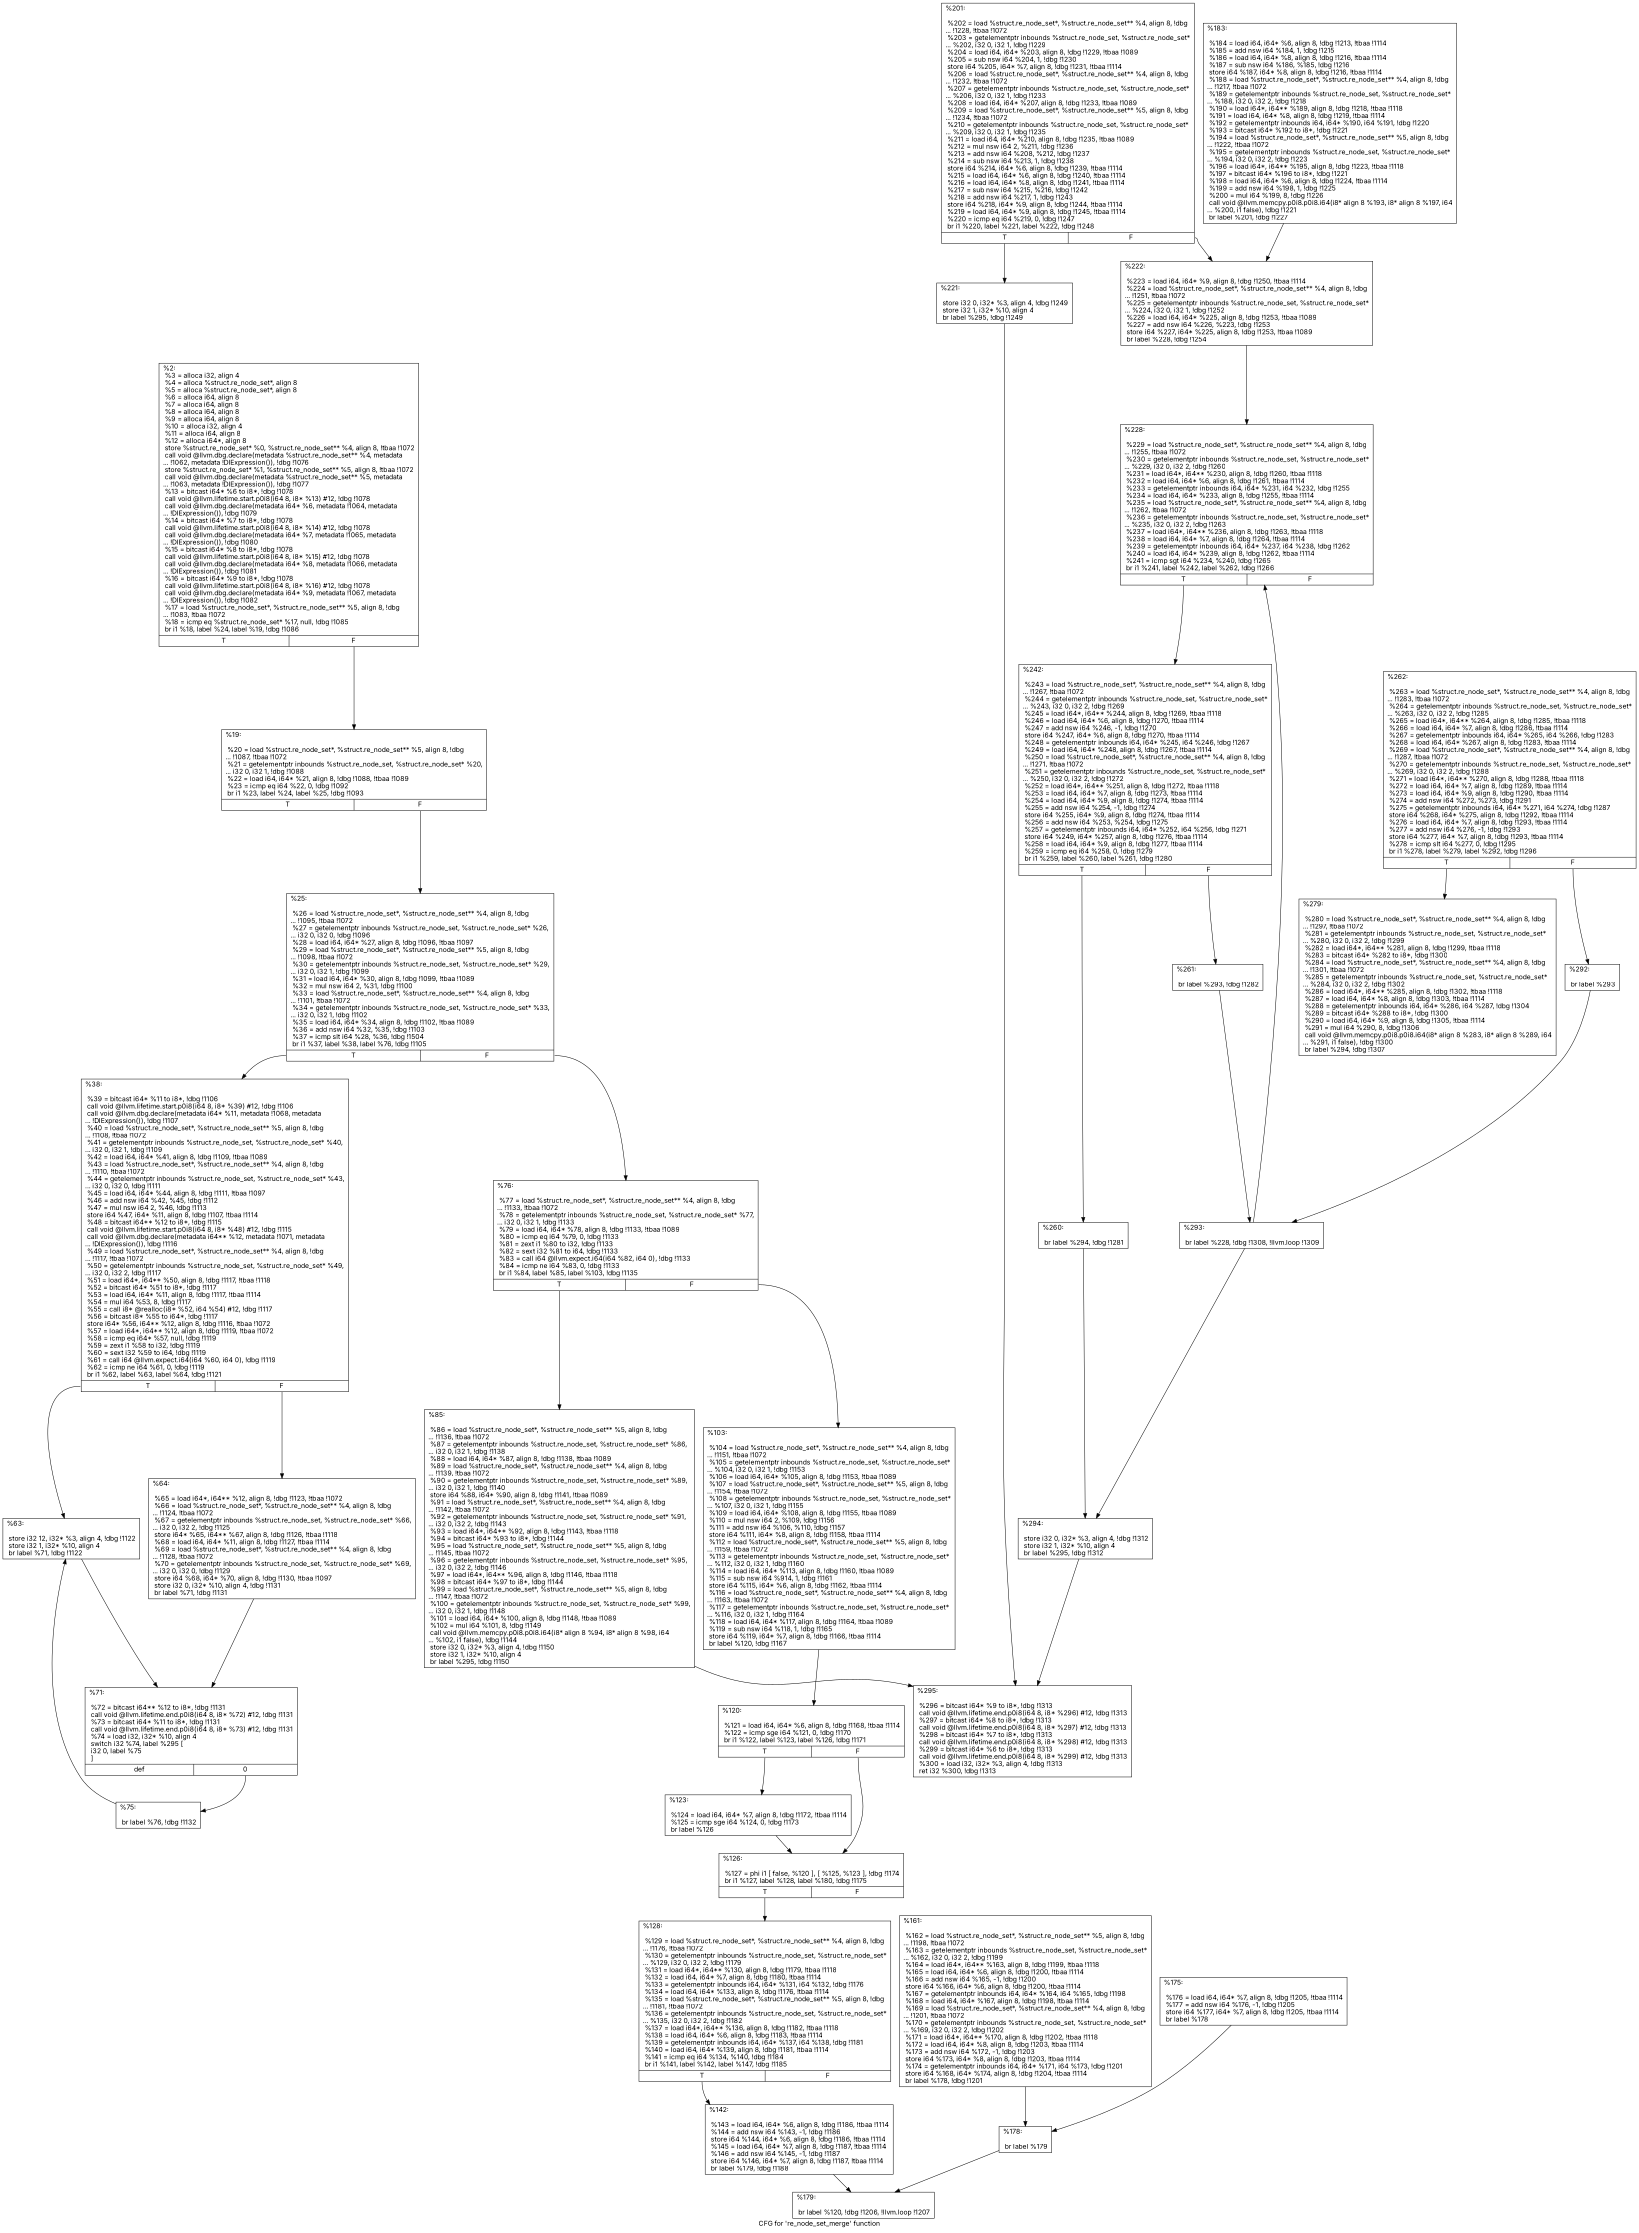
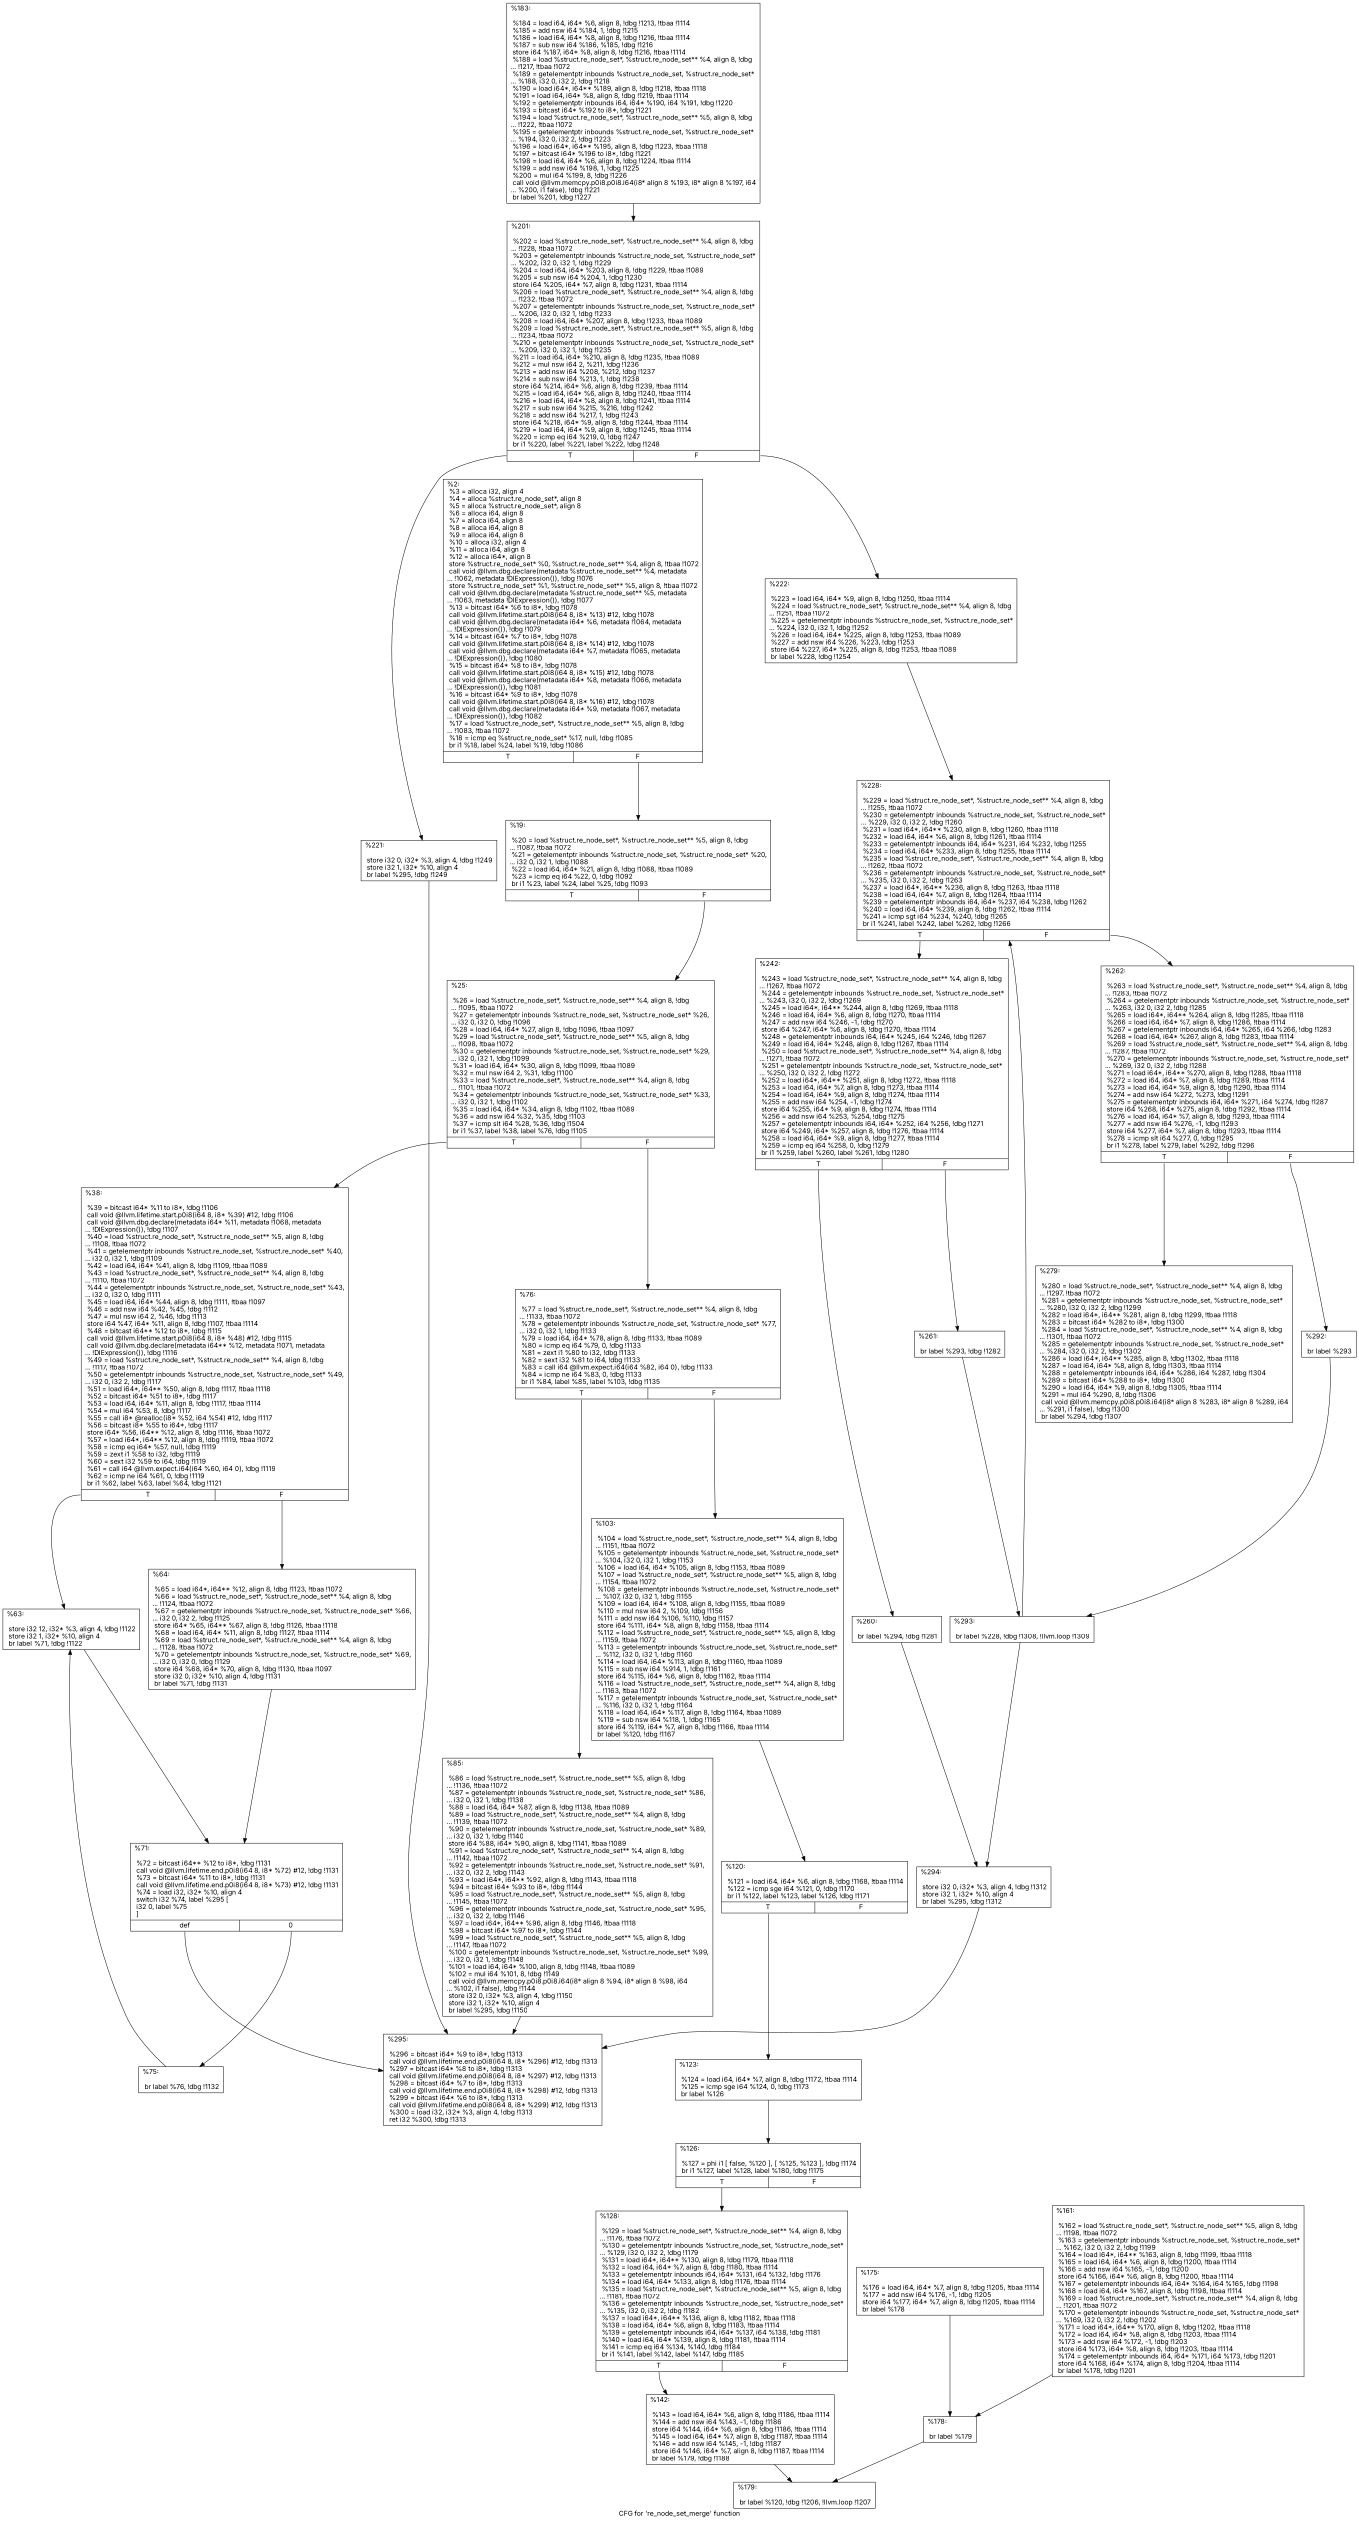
edge "%183:" -> "%222:": now "%183:" -> "%201:"
edge "%228:" -> "%262:": added
edge "%120:" -> "%126:": removed
edge "%71:" -> "%295:": added
